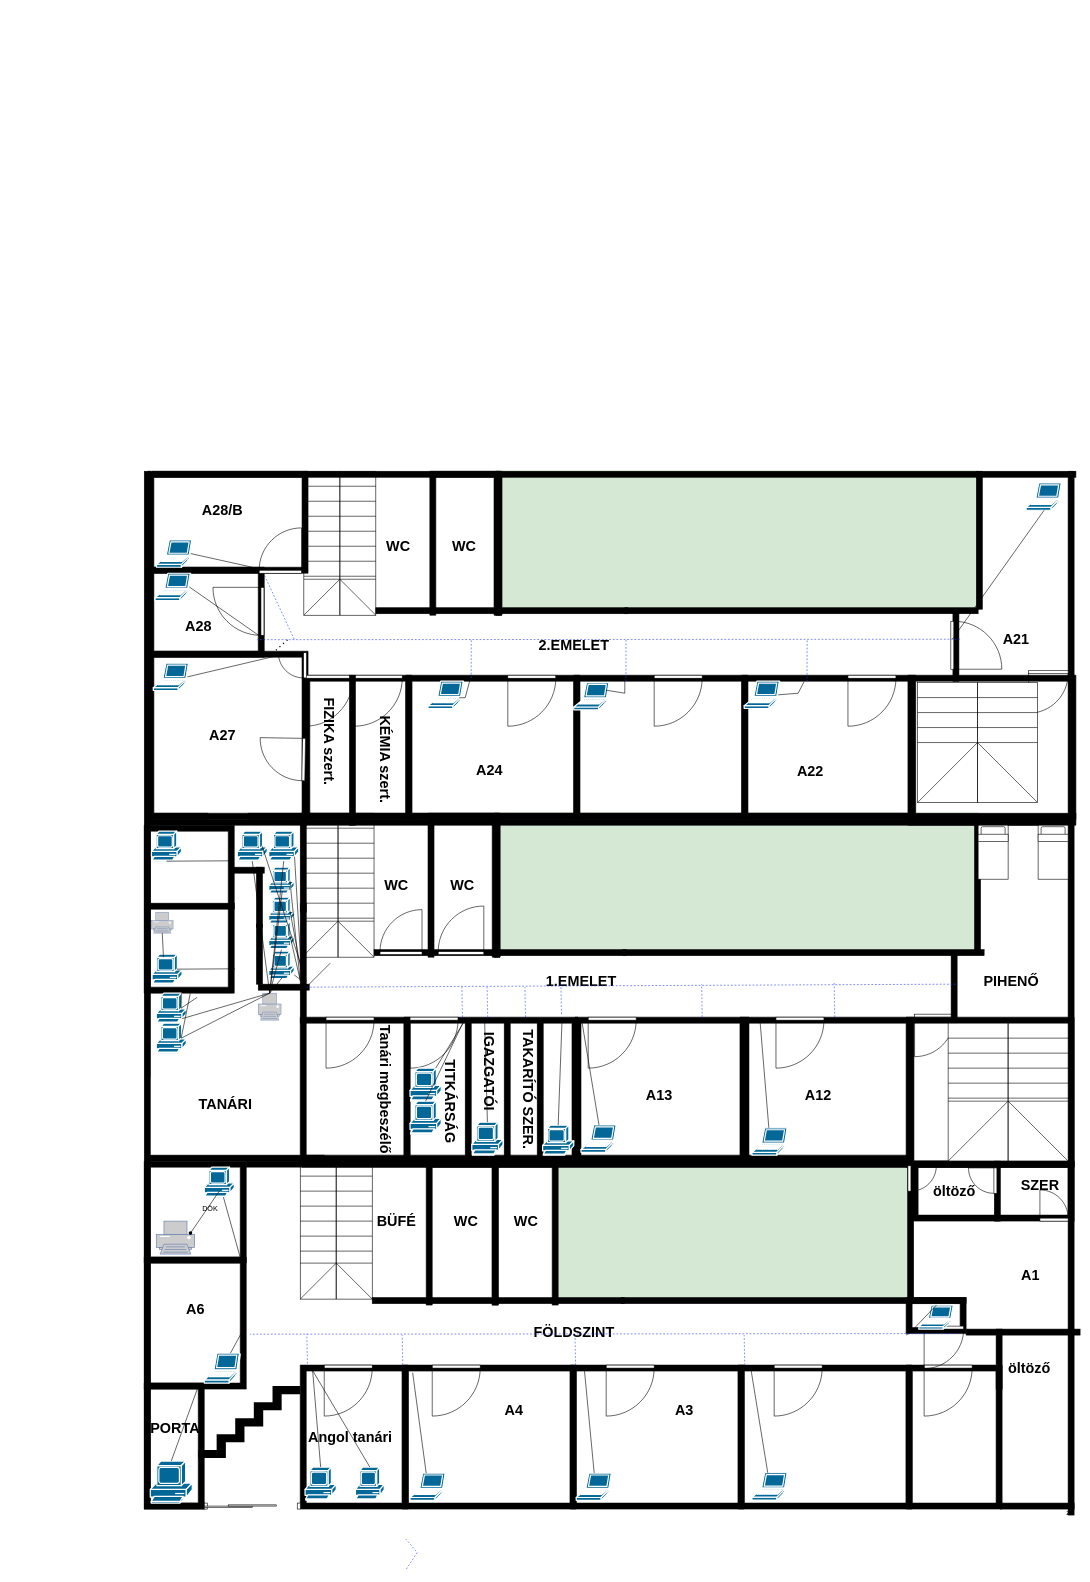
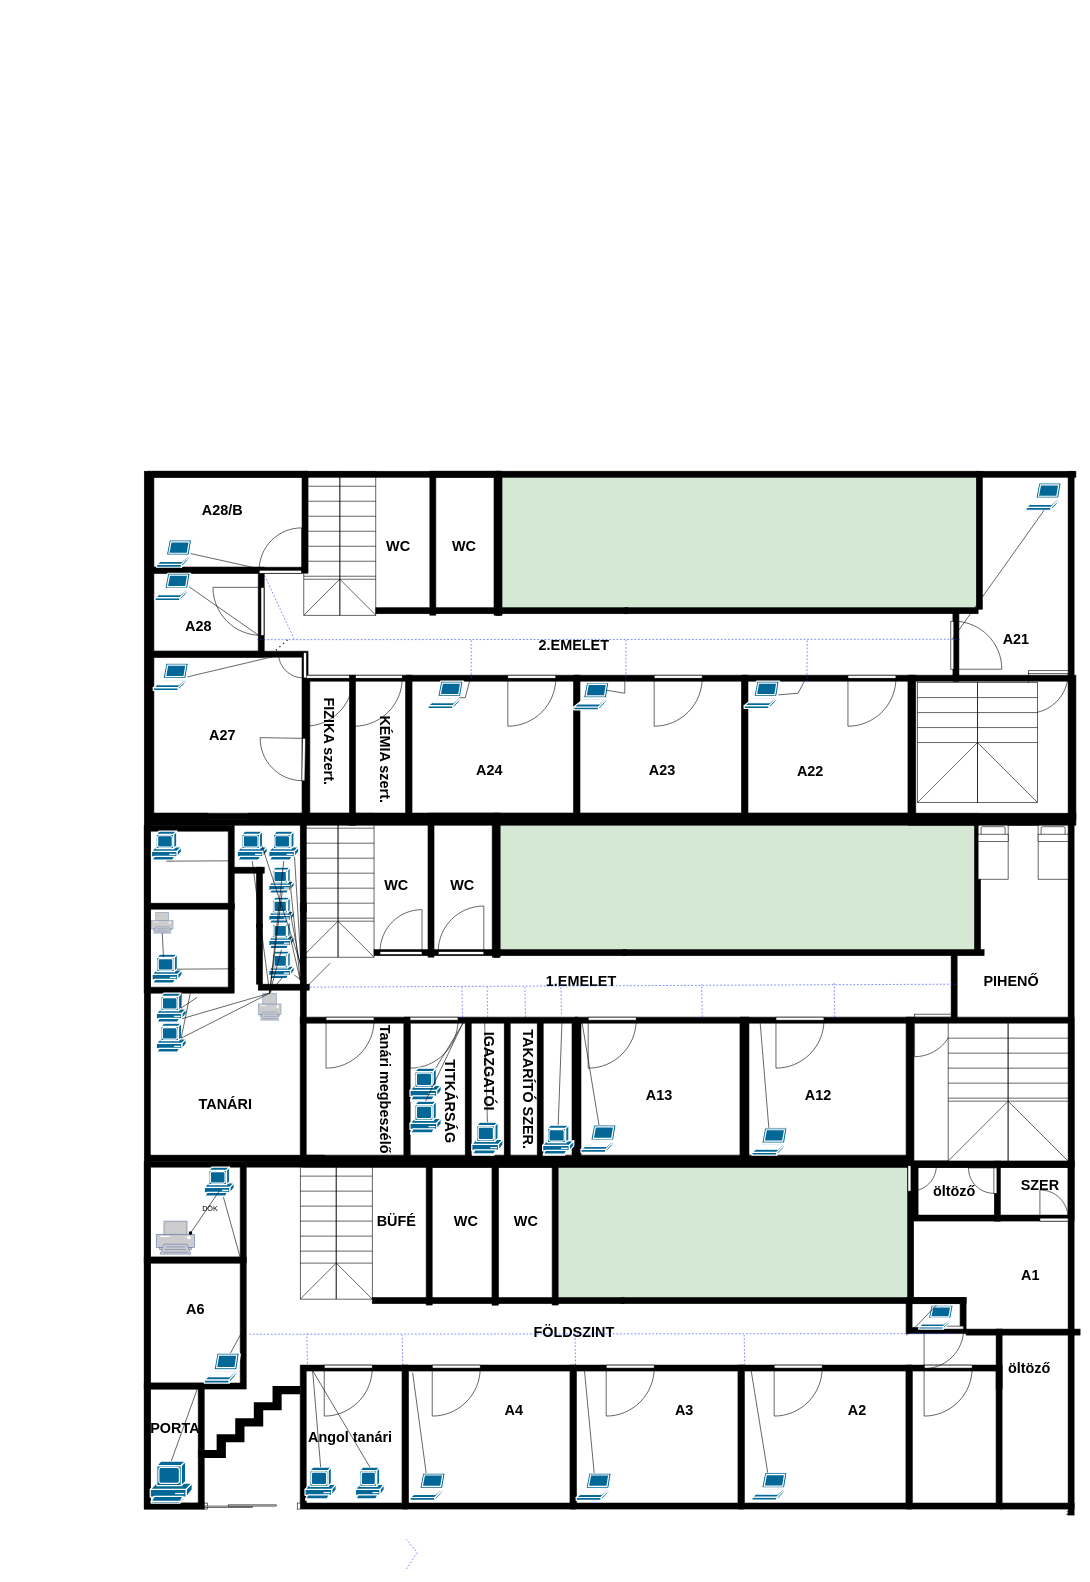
node "A23": added
node "A2": added
